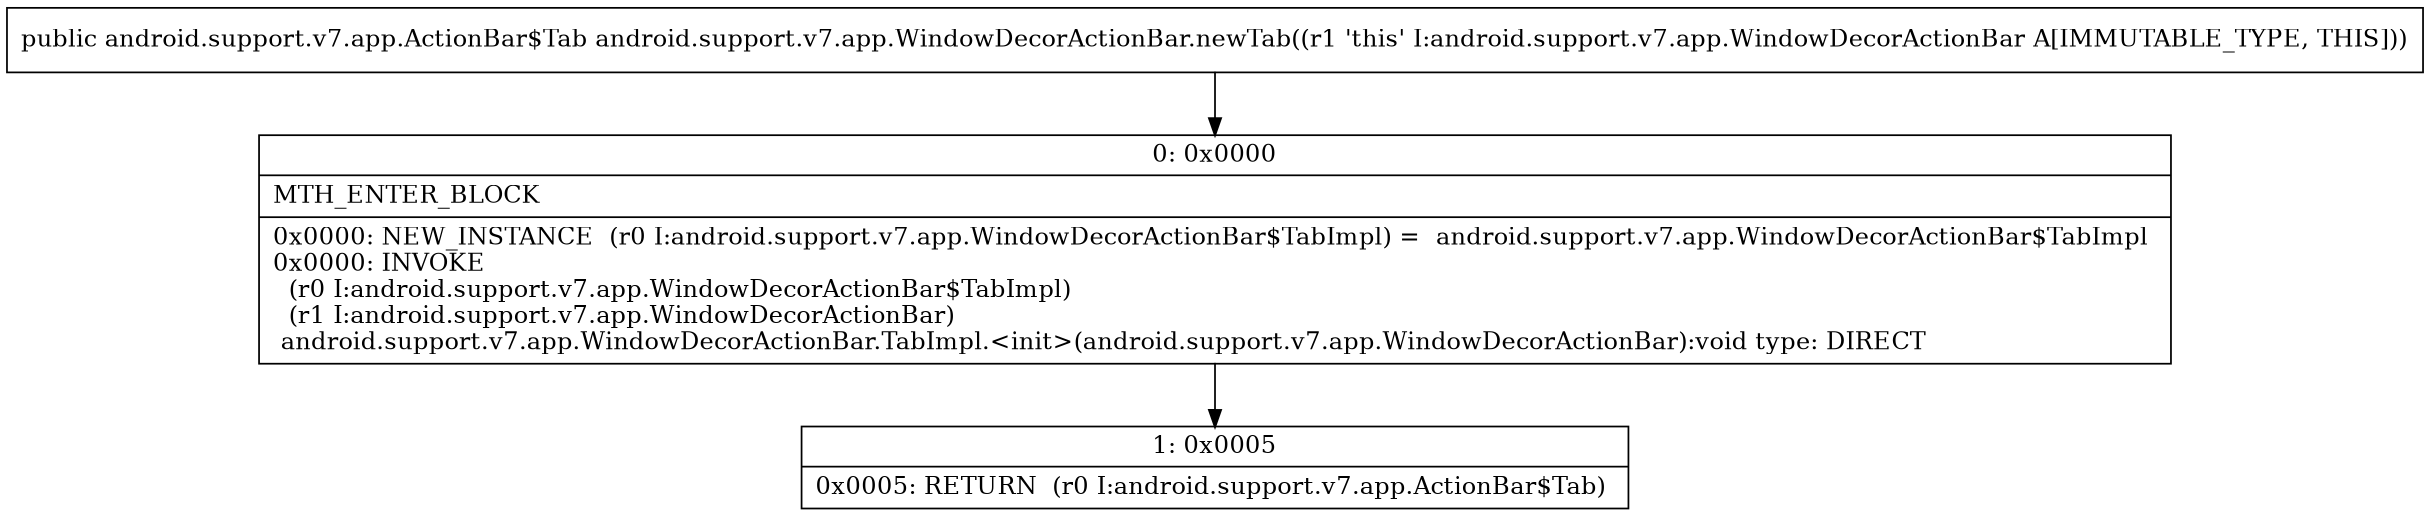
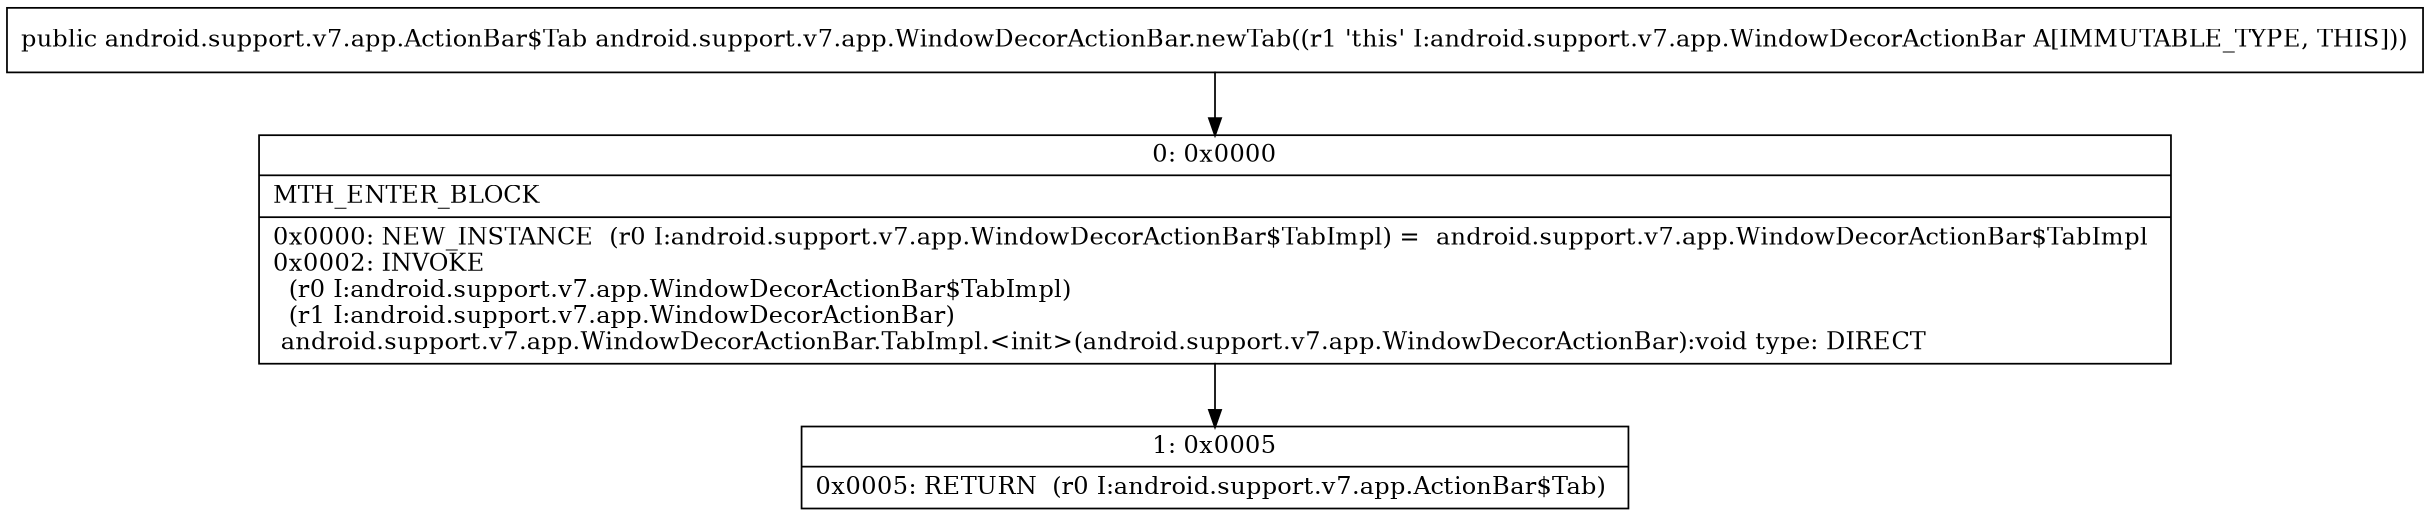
node "0: 0x0000": text "0x0000: INVOKE" -> "0x0002: INVOKE"
